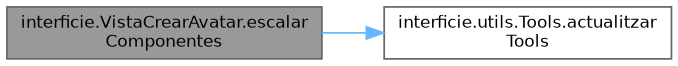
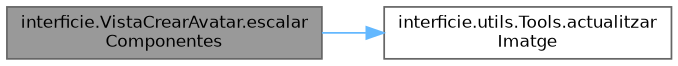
node "interficie.utils.Tools.actualitzar Tools": label "interficie.utils.Tools.actualitzar Tools" -> "interficie.utils.Tools.actualitzar Imatge"
